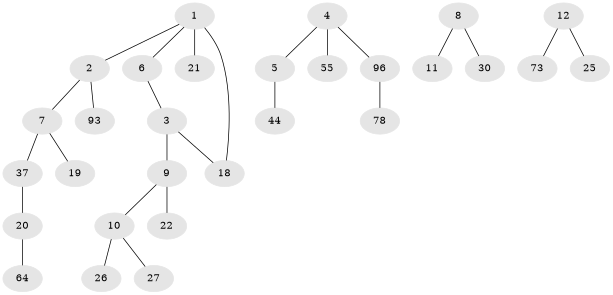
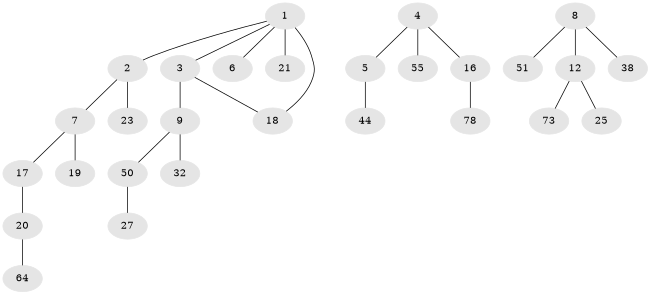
edge "8" -- "12": added
node "96": label "96" -> "16"
node "11": label "11" -> "51"
node "30": label "30" -> "38"
edge "6" -- "3": now "1" -- "3"
node "93": label "93" -> "23"
node "37": label "37" -> "17"
node "10": label "10" -> "50"
node "22": label "22" -> "32"
node "26": removed
